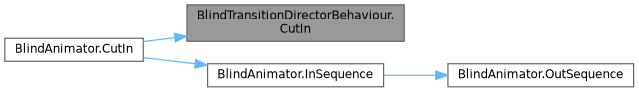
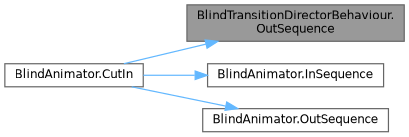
node "BlindTransitionDirectorBehaviour. CutIn": label "BlindTransitionDirectorBehaviour. CutIn" -> "BlindTransitionDirectorBehaviour. OutSequence"
edge "BlindAnimator.InSequence" -> "BlindAnimator.OutSequence": now "BlindAnimator.CutIn" -> "BlindAnimator.OutSequence"
